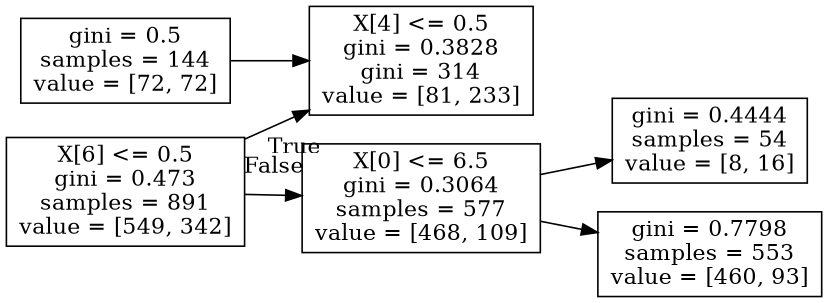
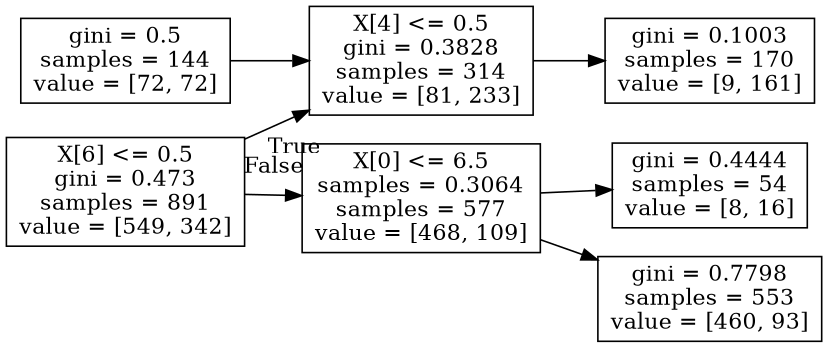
node "X[4] <= 0.5 gini = 0.3828 gini = 314 value = [81, 233]": label "X[4] <= 0.5 gini = 0.3828 gini = 314 value = [81, 233]" -> "X[4] <= 0.5 gini = 0.3828 samples = 314 value = [81, 233]"
node "gini = 0.1003 samples = 170 value = [9, 161]": added
node "X[0] <= 6.5 gini = 0.3064 samples = 577 value = [468, 109]": label "X[0] <= 6.5 gini = 0.3064 samples = 577 value = [468, 109]" -> "X[0] <= 6.5 samples = 0.3064 samples = 577 value = [468, 109]"
